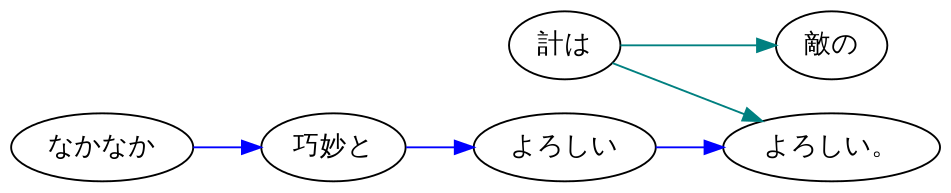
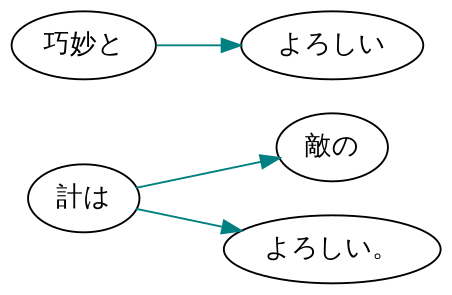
node "なかなか": removed
edge "巧妙と" -> "よろしい": color blue -> teal
edge "よろしい" -> "よろしい。": removed
